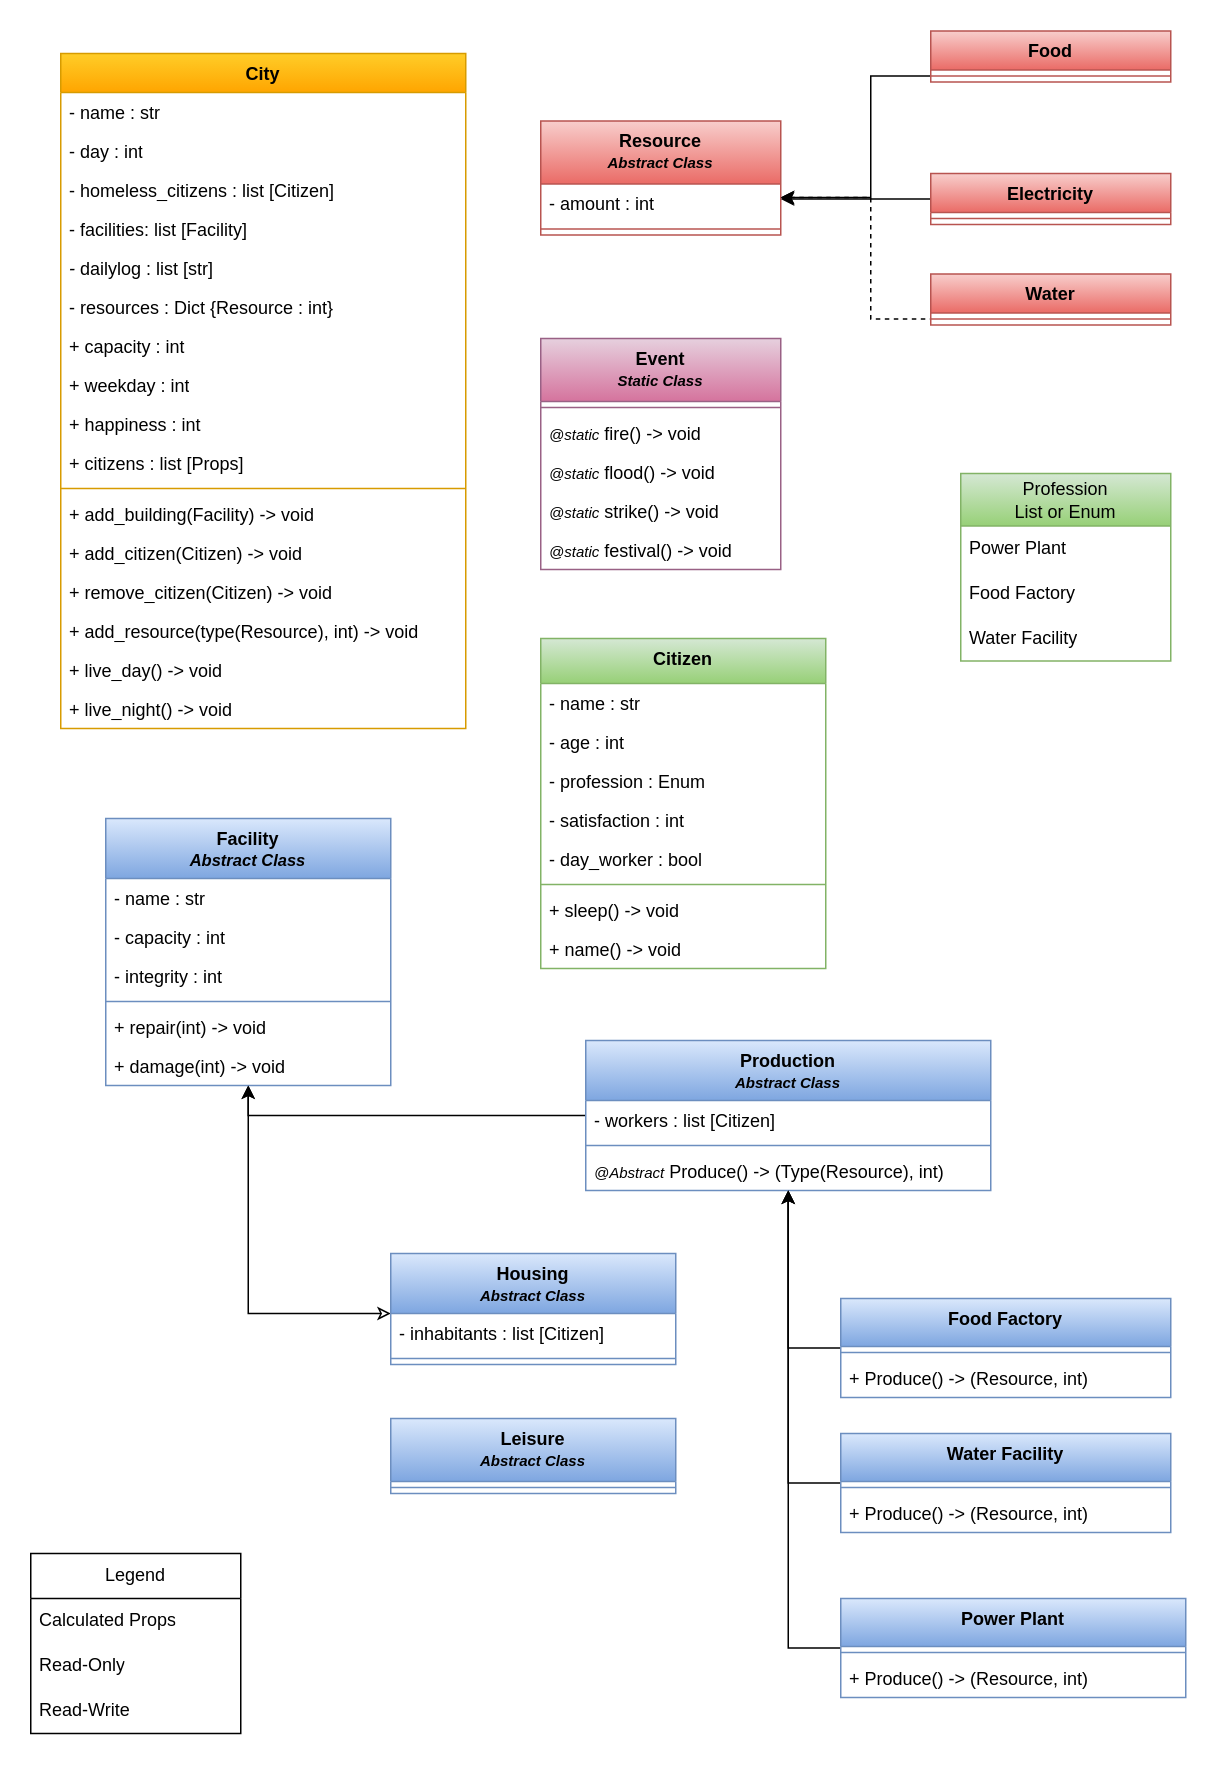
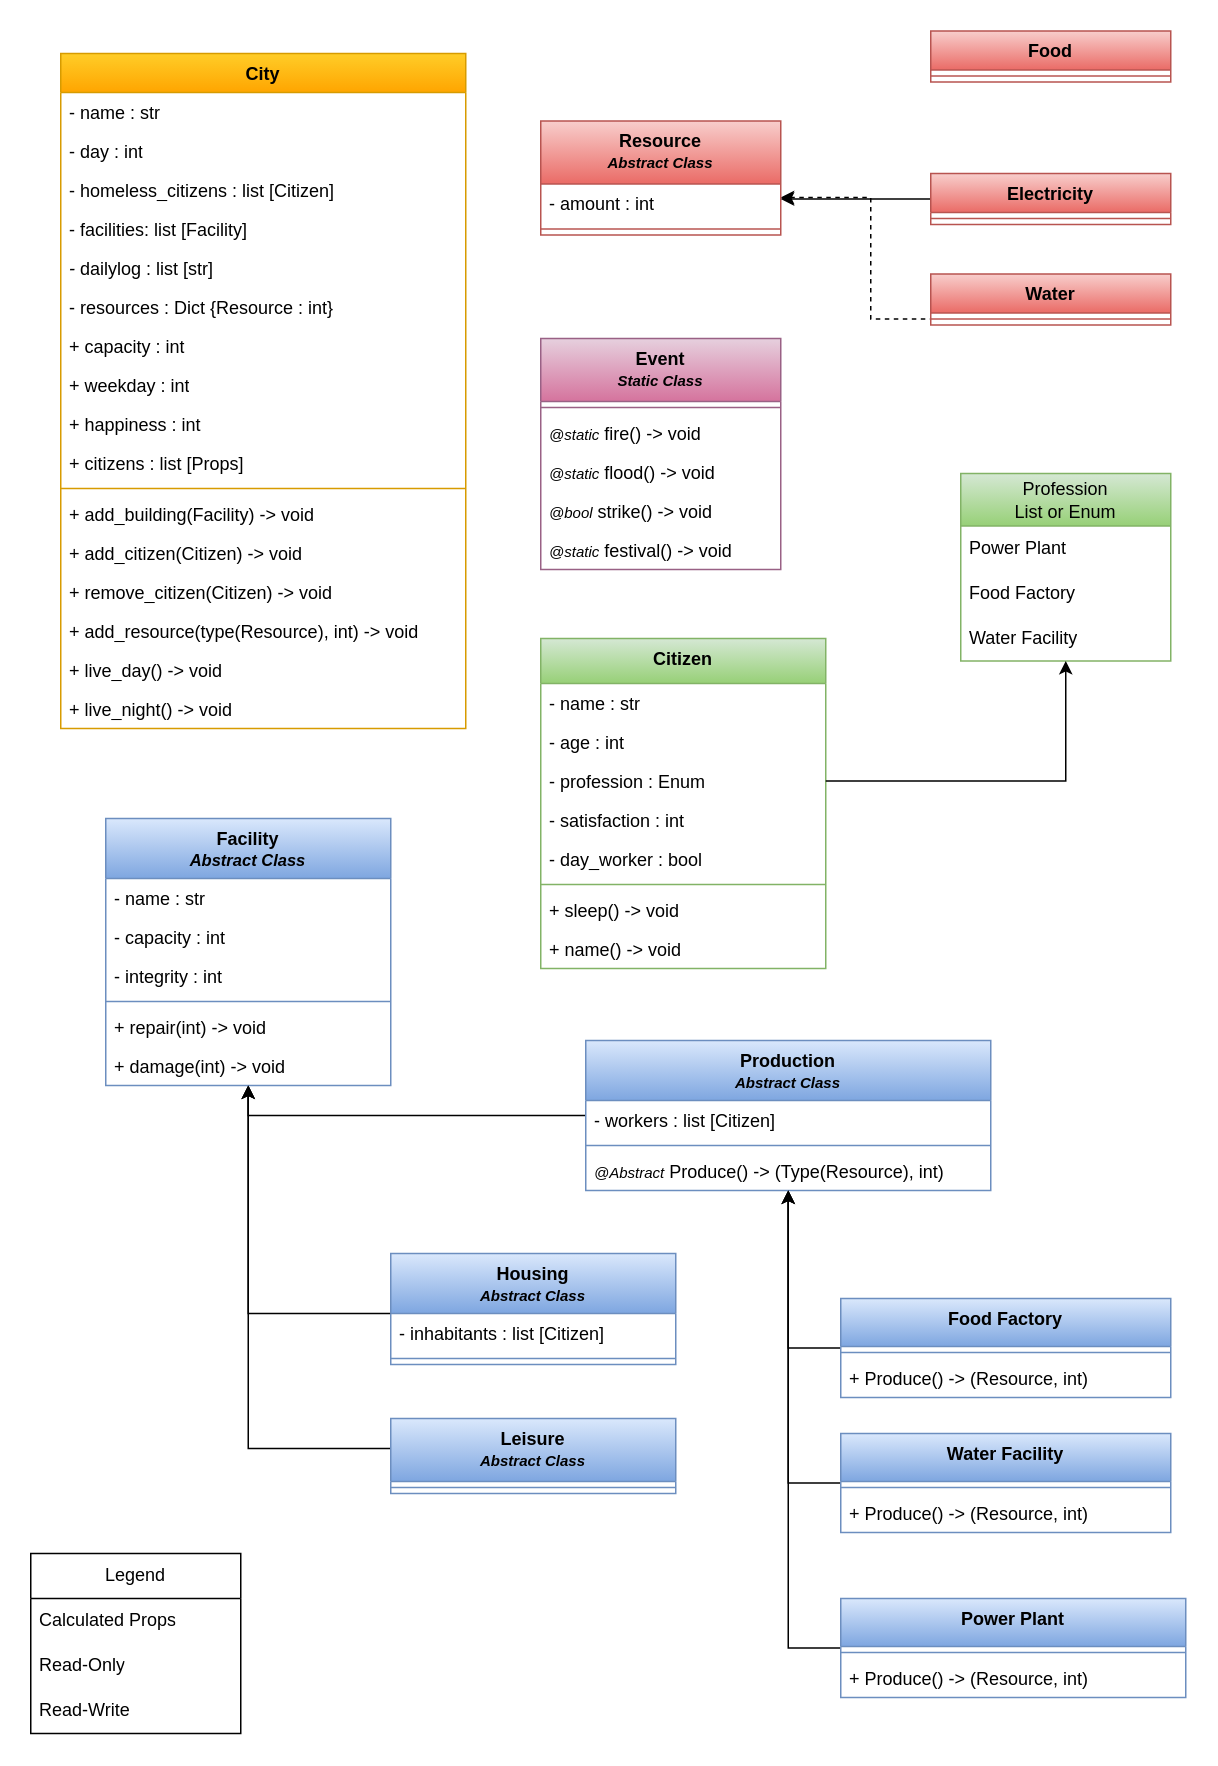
edge "Food" -> "Resource Abstract Class": removed
node "@static strike() -> void": label "@static strike() -> void" -> "@bool strike() -> void"
edge "- profession : Enum" -> "Profession List or Enum": added
edge "Facility Abstract Class" -- "Housing Abstract Class": arrowhead classic -> none
edge "Leisure Abstract Class" -> "Facility Abstract Class": added
